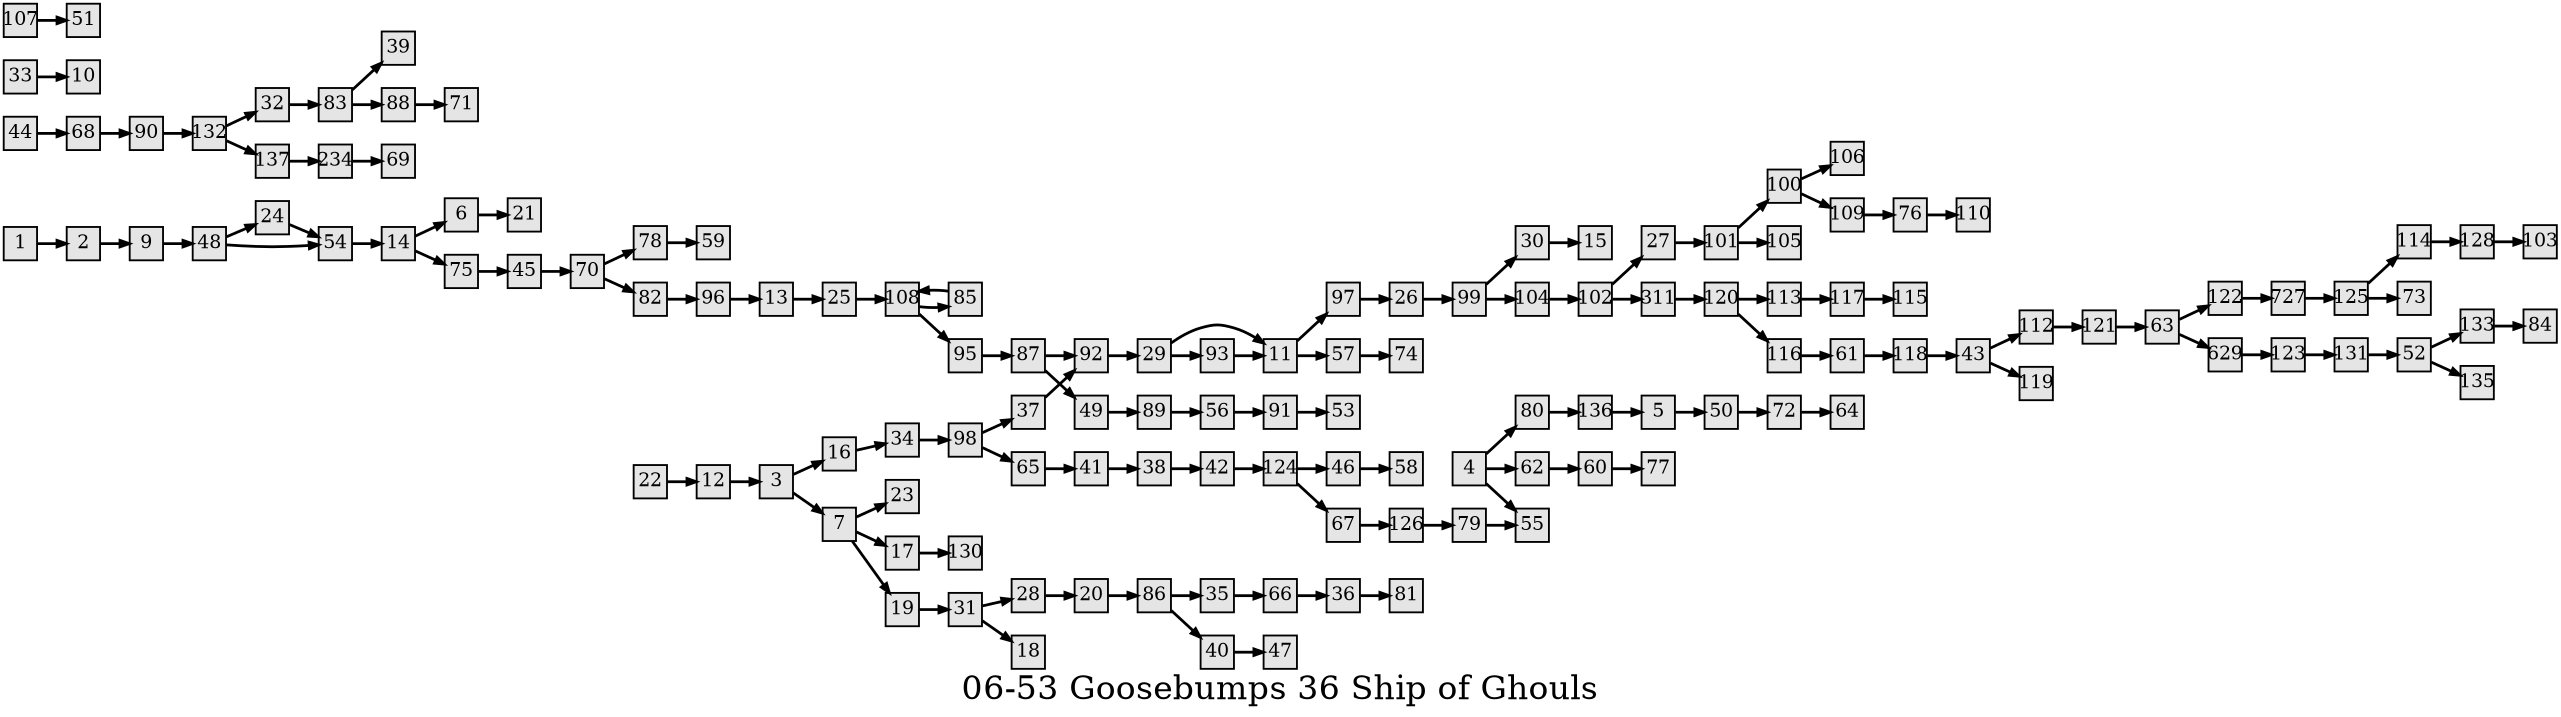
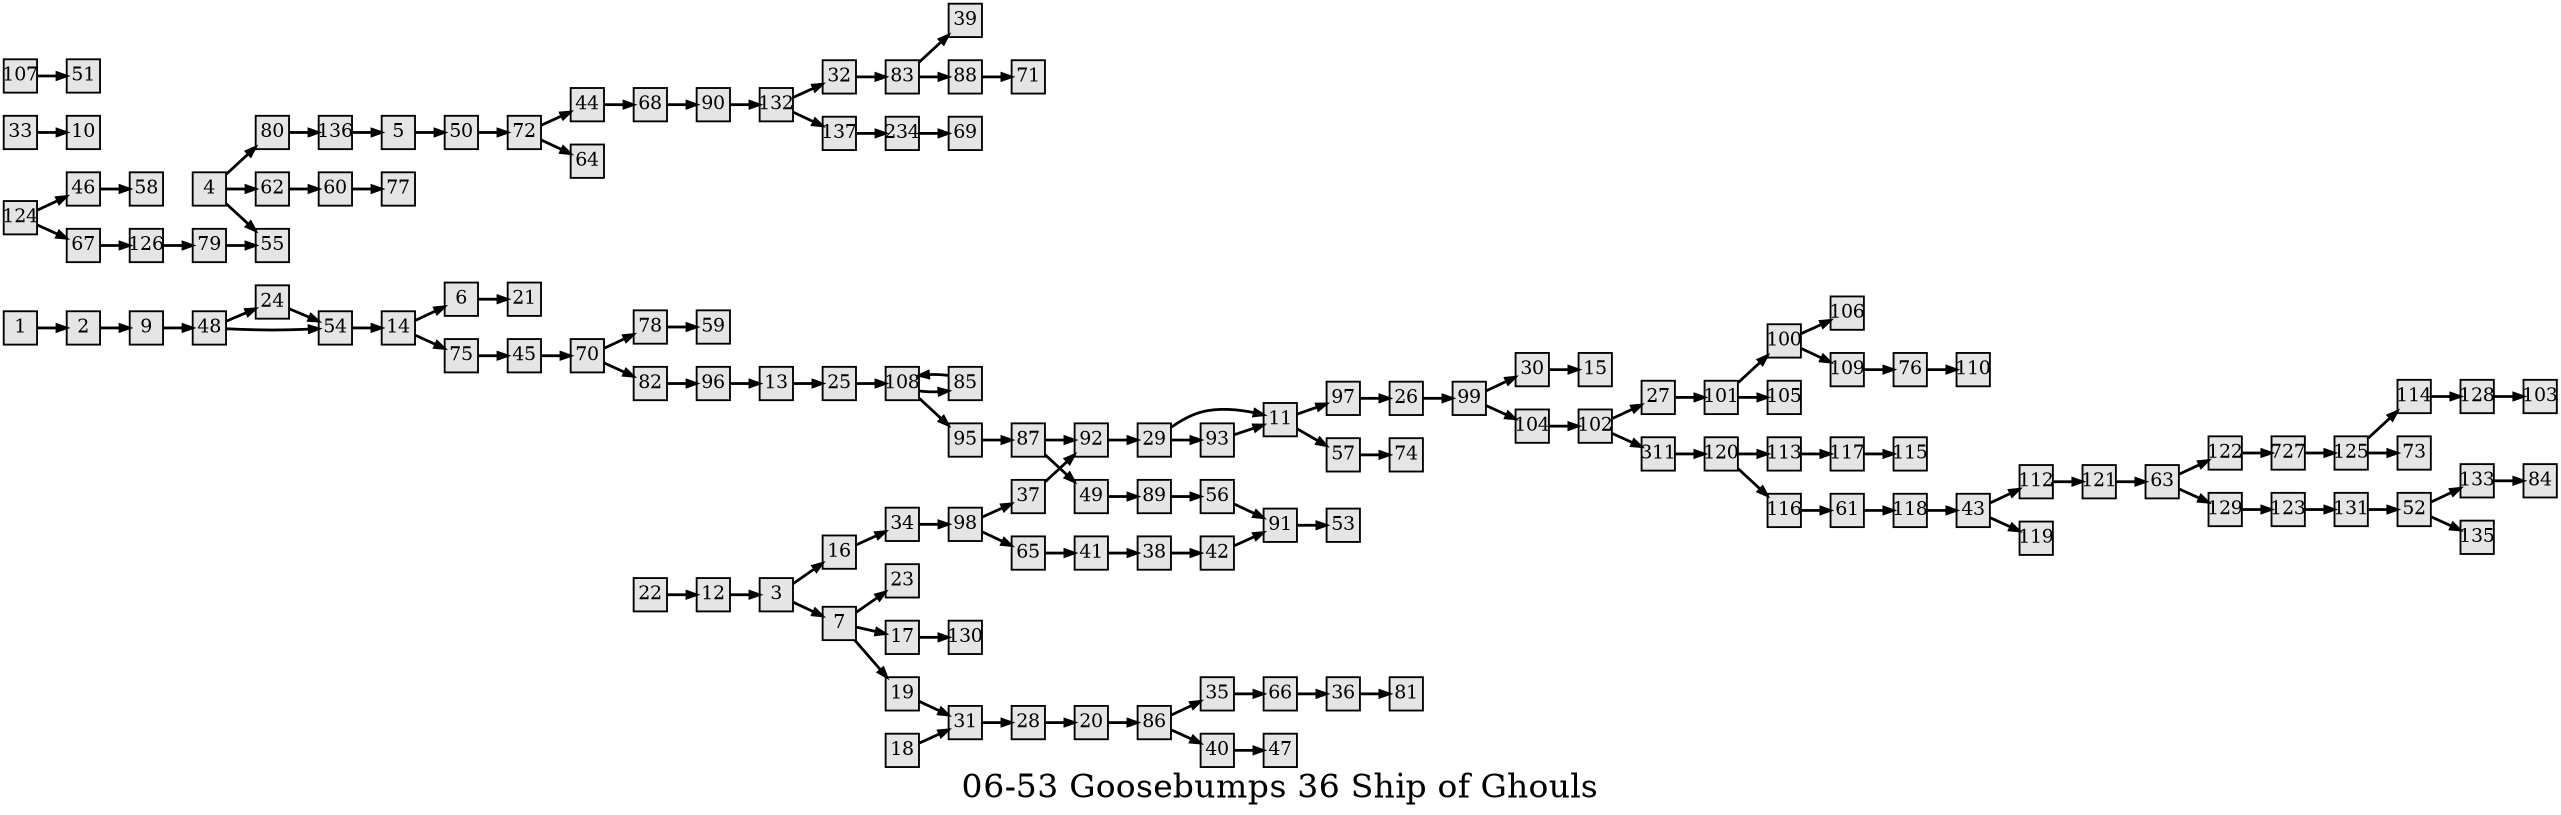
edge "72" -> "44": added
node "629": label "629" -> "129"
edge "42" -> "124": now "42" -> "91"
edge "31" -> "18": reversed
